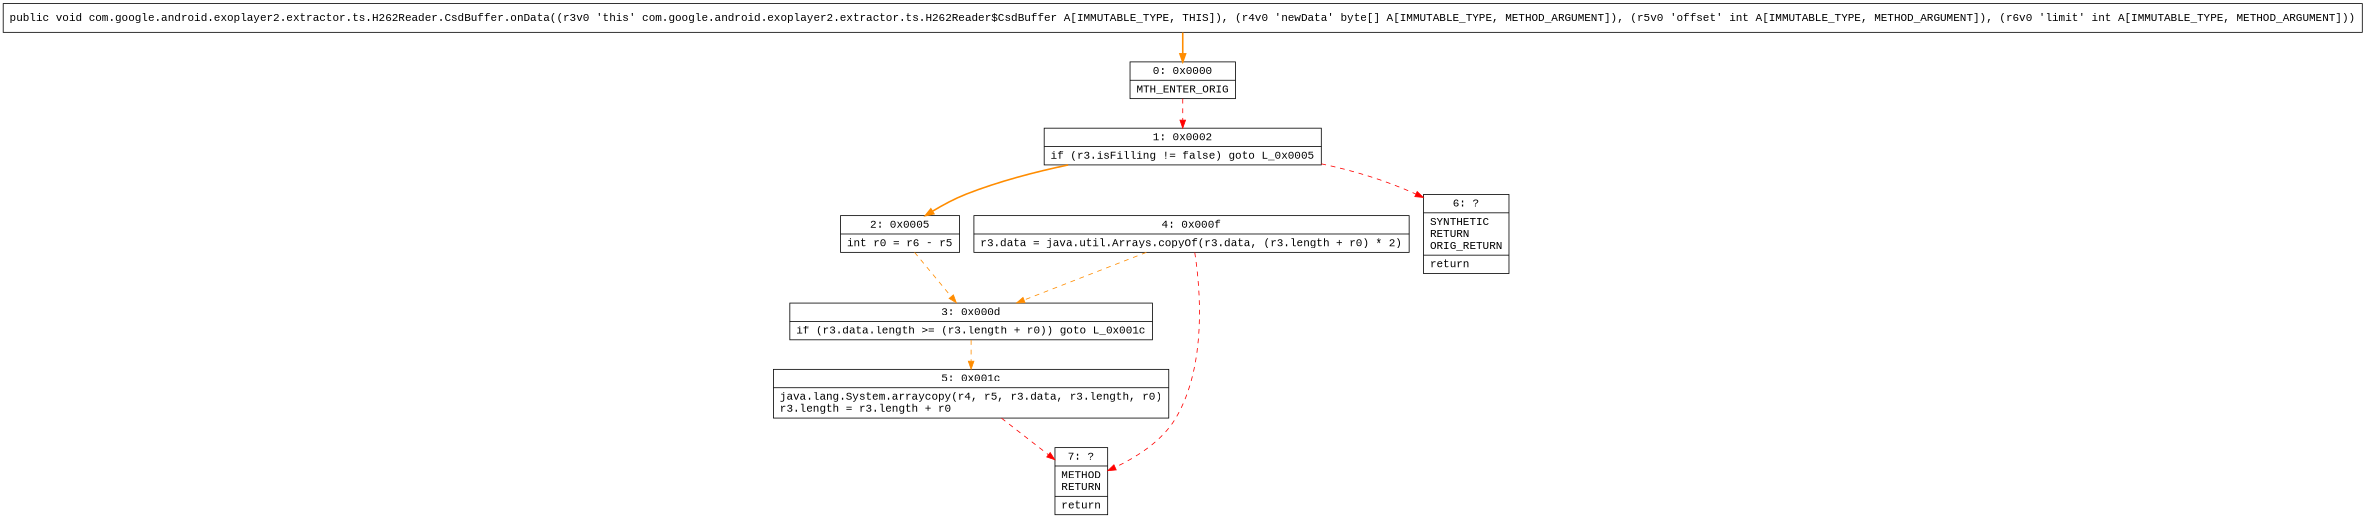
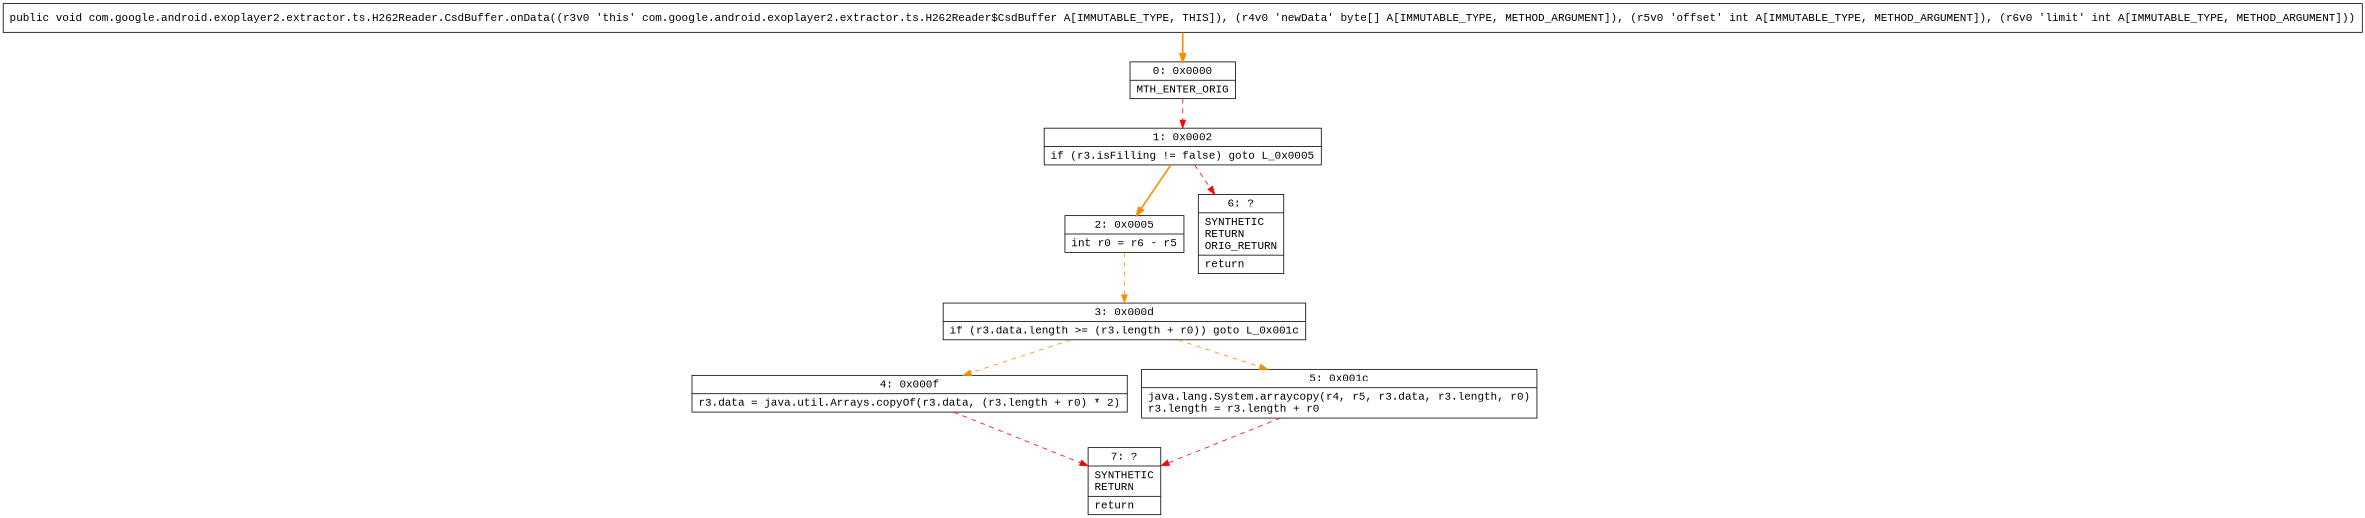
edge "4: 0x000f" -> "3: 0x000d": reversed
node "7: ?": text "METHOD" -> "SYNTHETIC"
